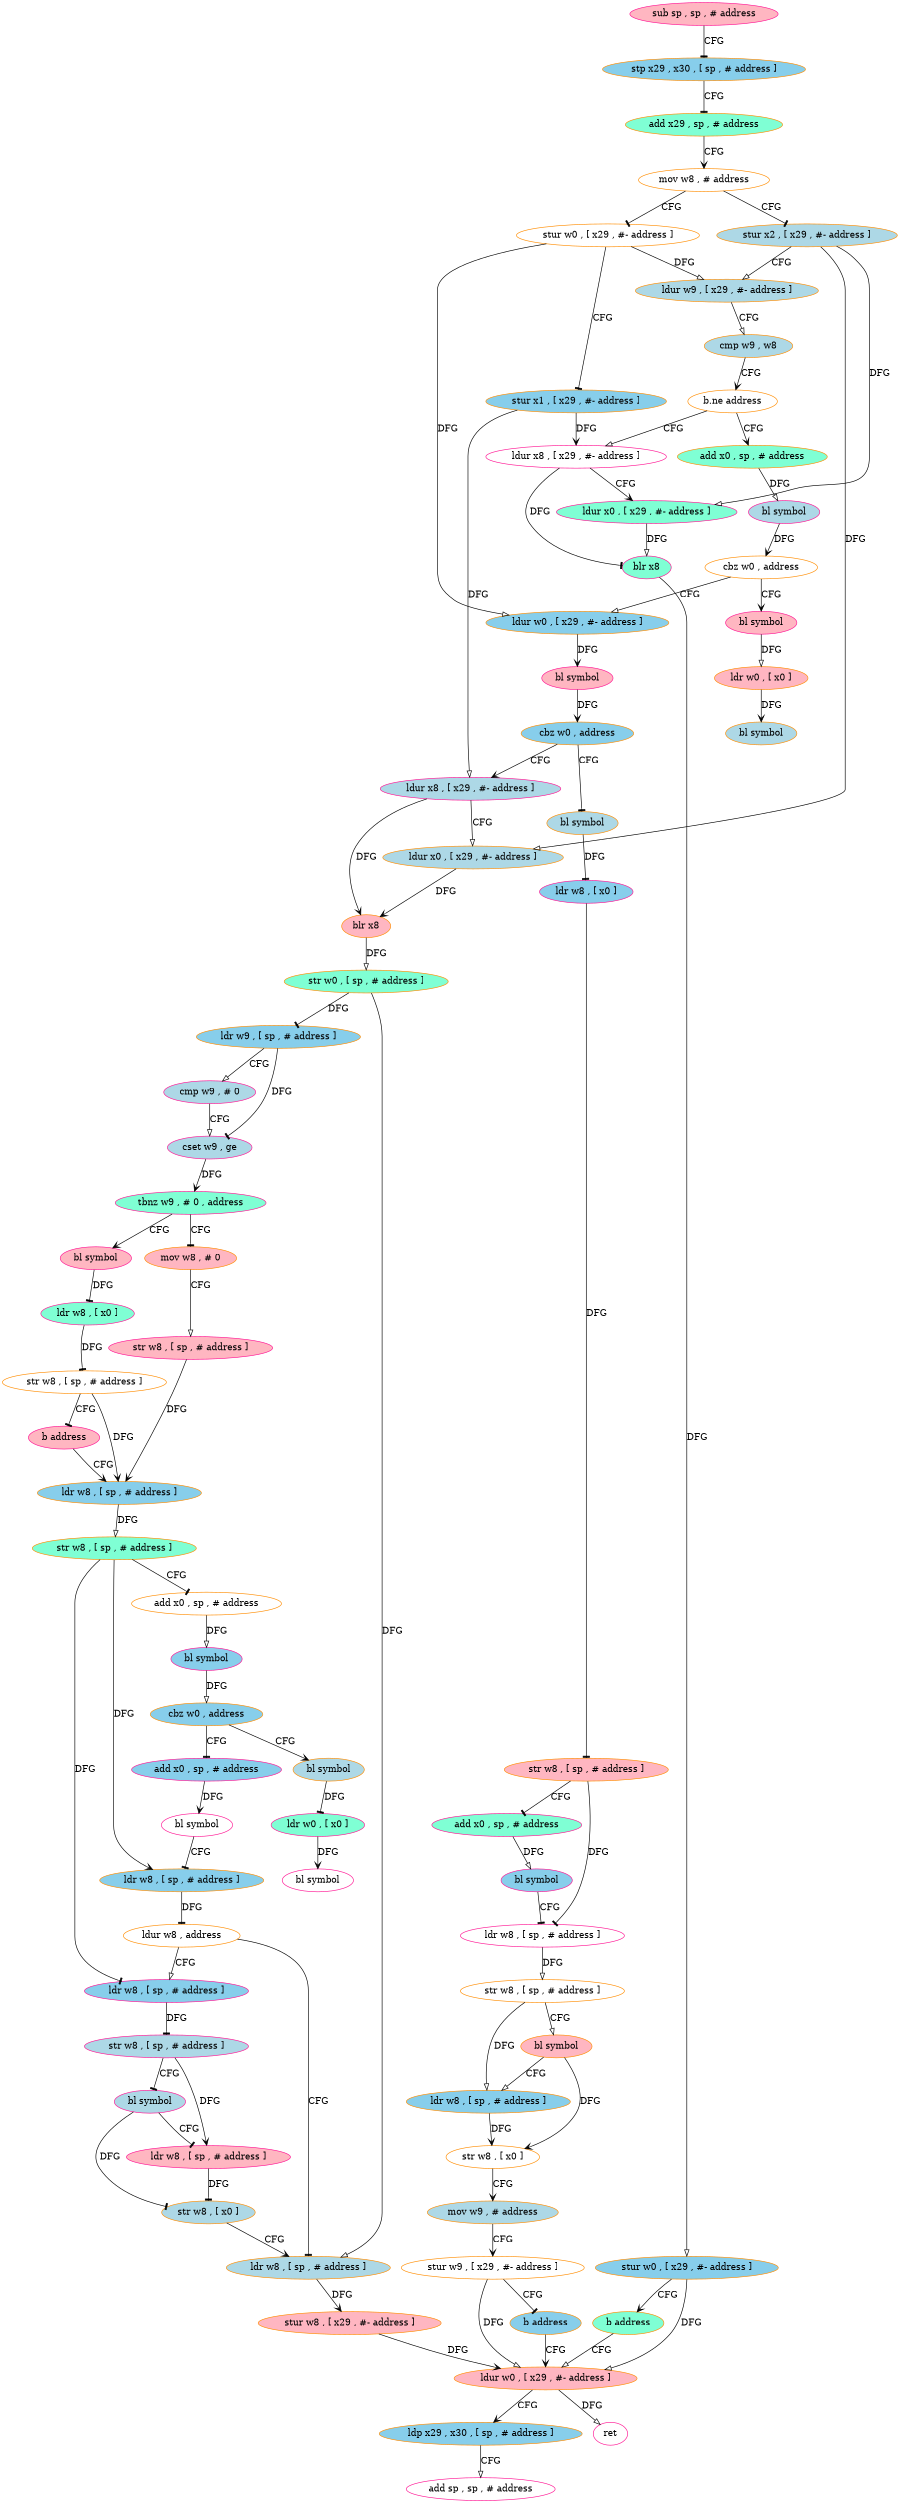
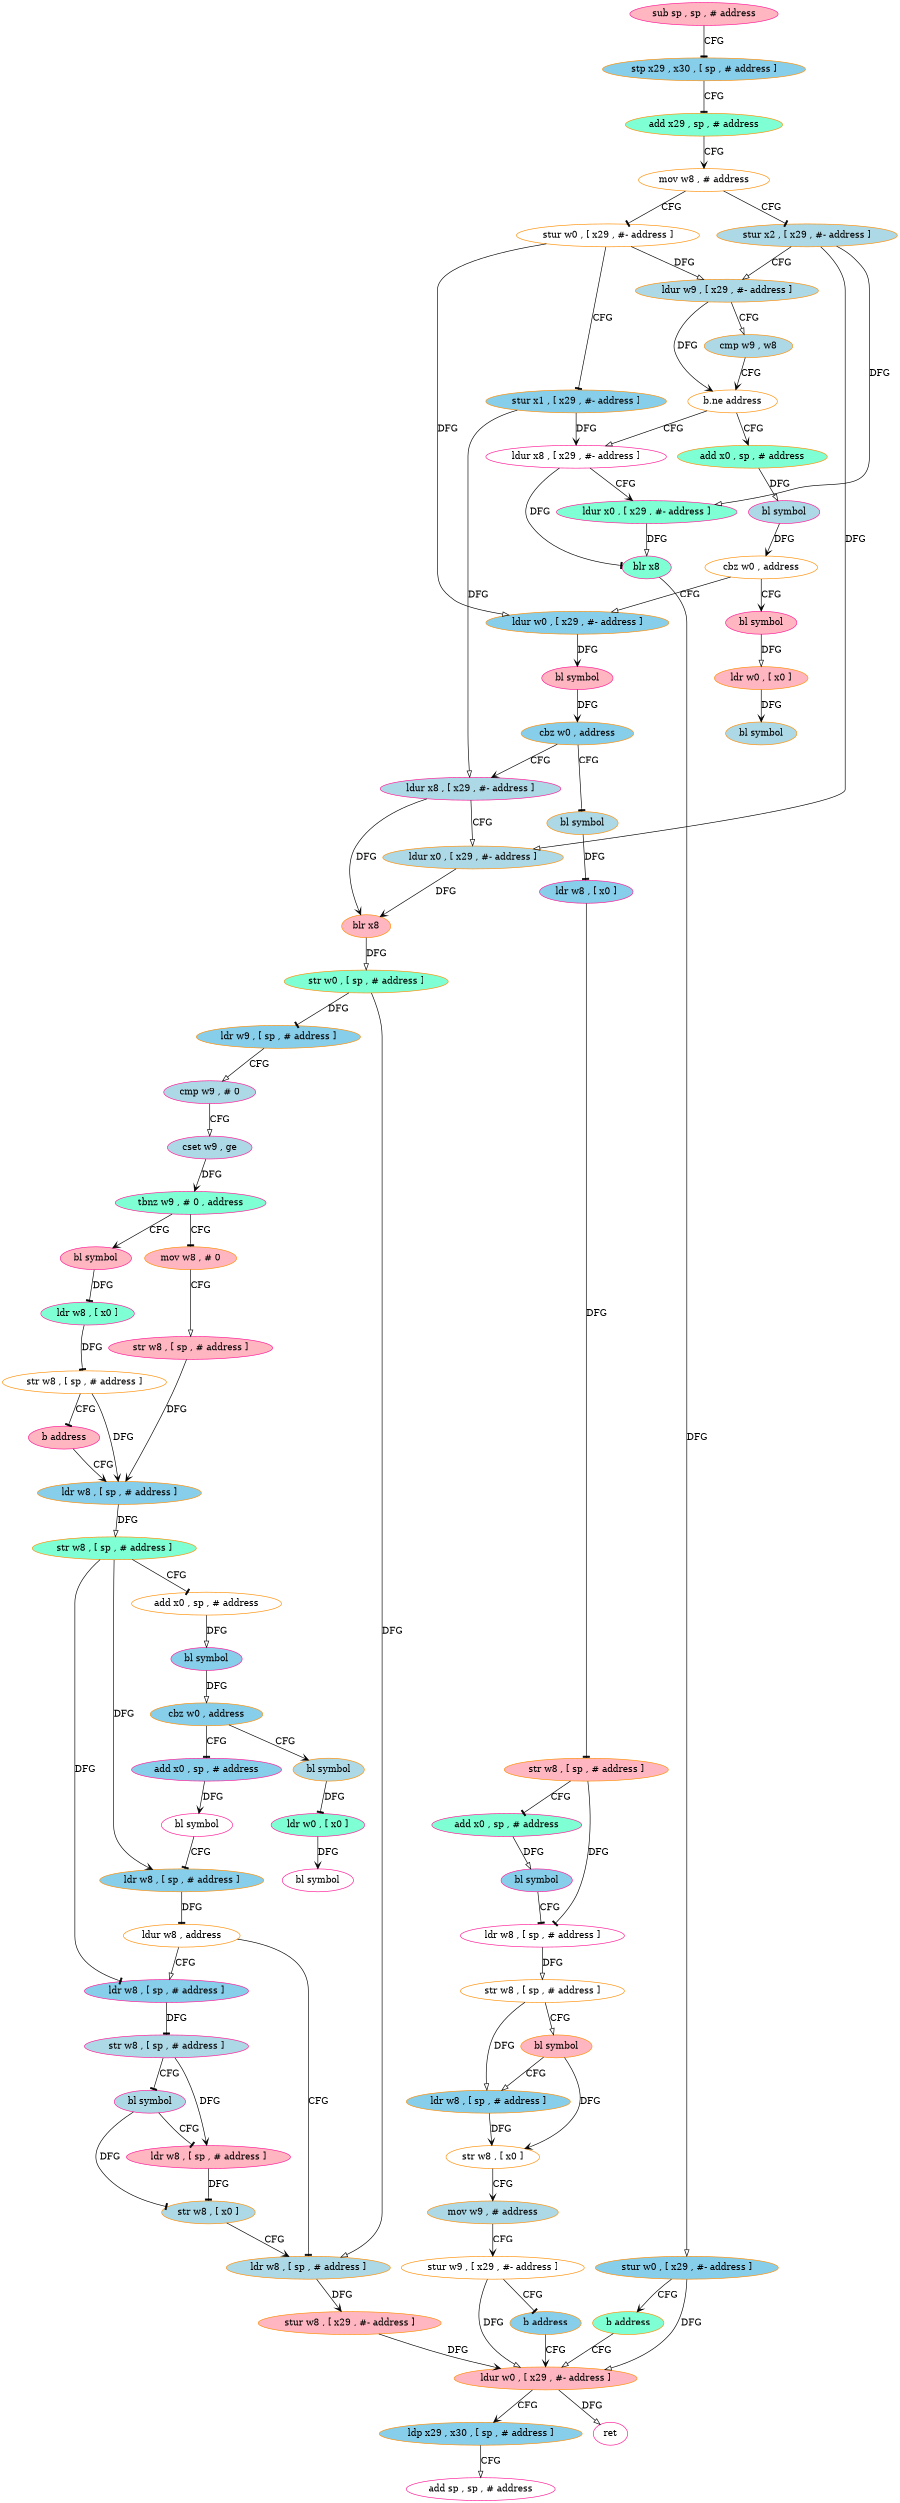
edge "ldur w9 , [ x29 , #- address ]" -> "b.ne address": added, label "DFG"
edge "ldr w9 , [ sp , # address ]" -> "cset w9 , ge": removed, label "DFG"
